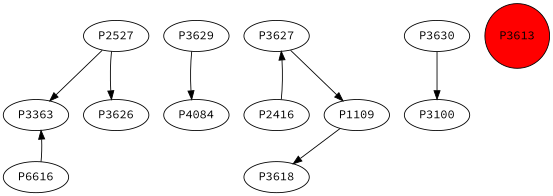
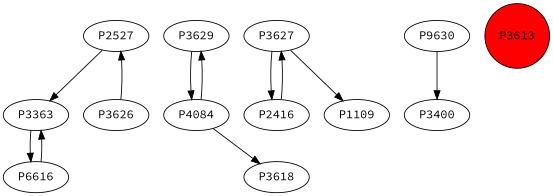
node "P3630": label "P3630" -> "P9630"
edge "P2527" -> "P3626": reversed
edge "P3627" -> "P2416": added
edge "P4084" -> "P3629": added
node "P3100": label "P3100" -> "P3400"
edge "P3363" -> "P6616": added
edge "P1109" -> "P3618": now "P4084" -> "P3618"
